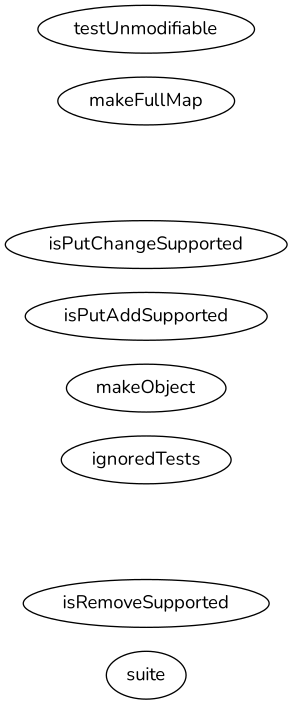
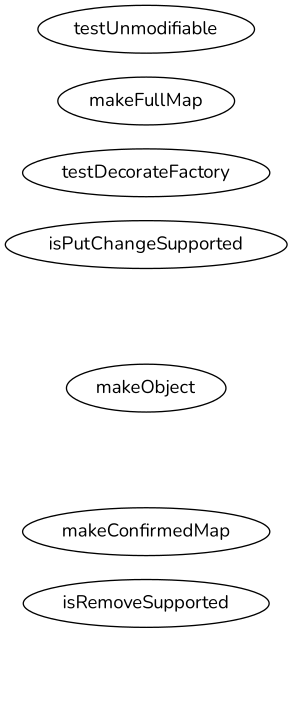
node "testDecorateFactory": added
node "isPutAddSupported": removed
node "ignoredTests": removed
node "makeConfirmedMap": added
node "suite": removed
